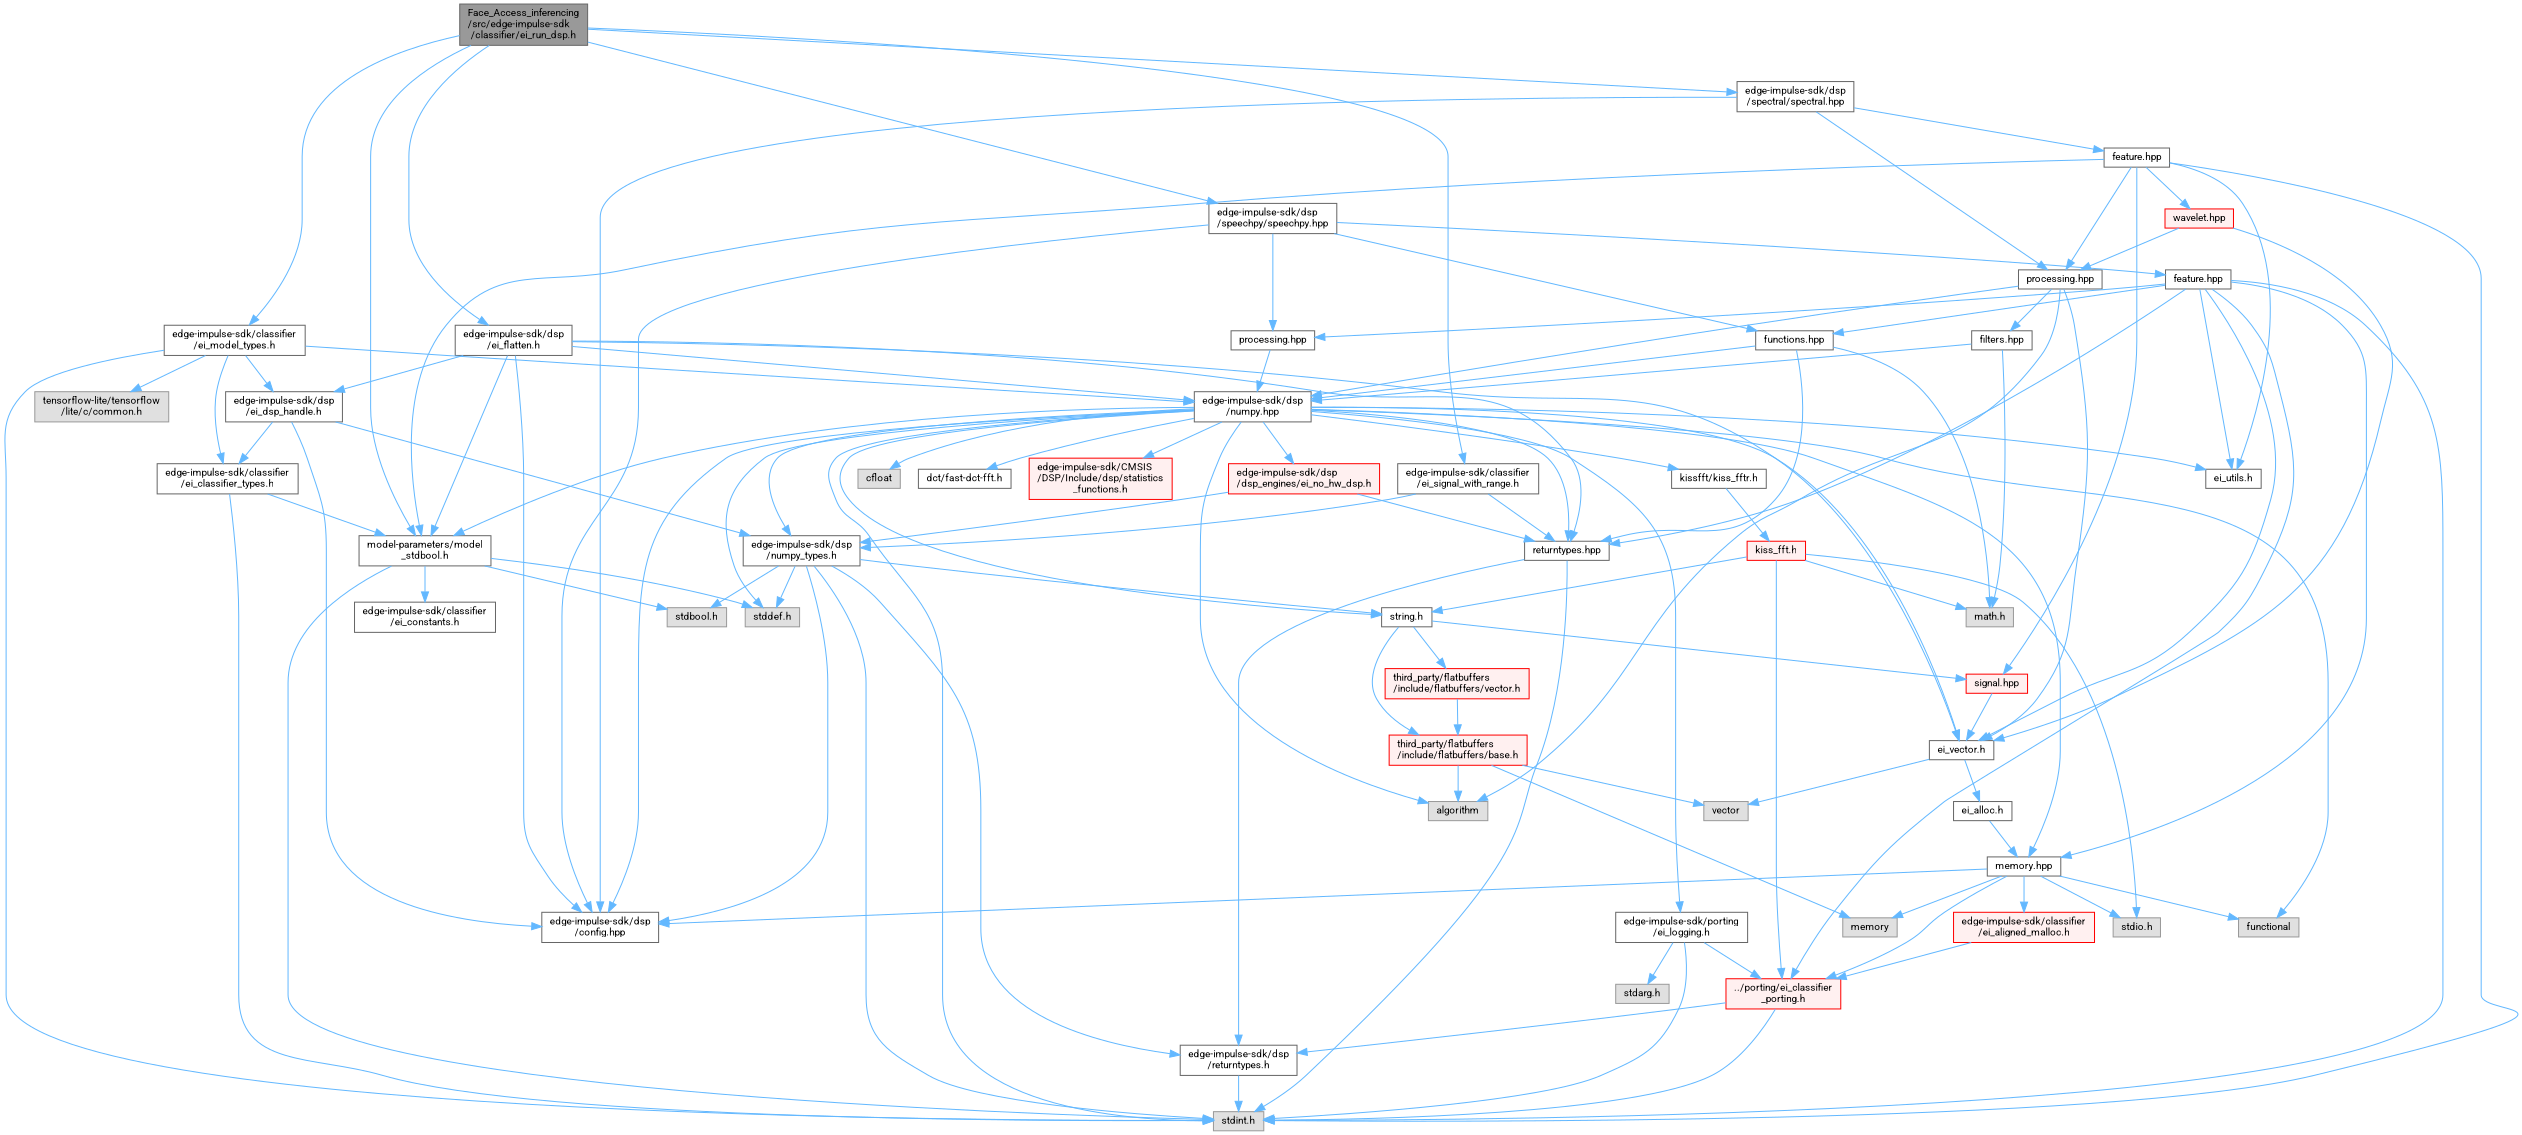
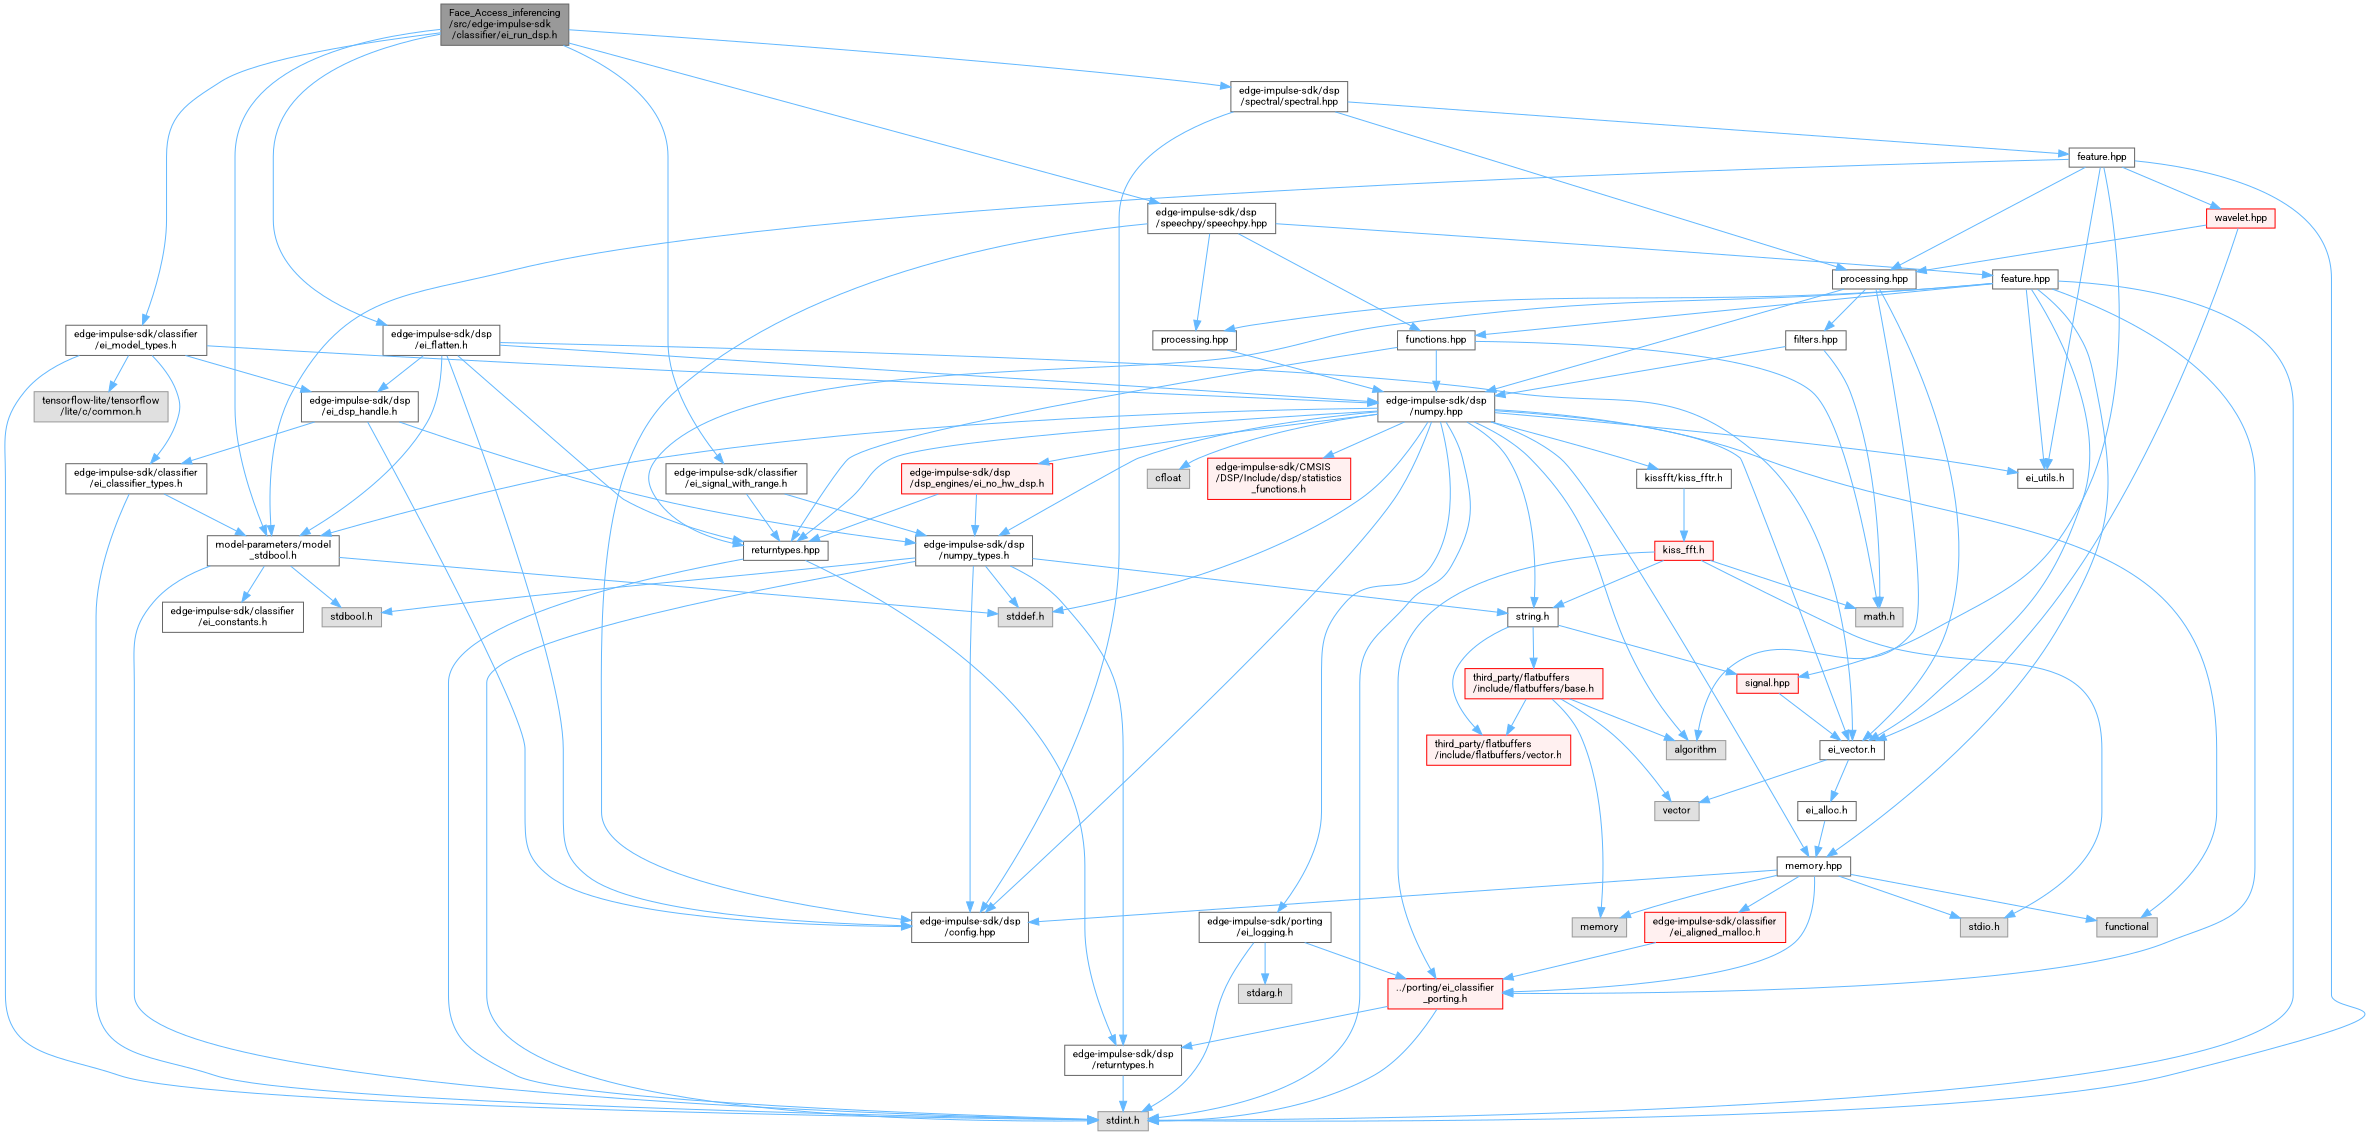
node "dct/fast-dct-fft.h": removed
edge "third_party/flatbuffers /include/flatbuffers/vector.h" -> "third_party/flatbuffers /include/flatbuffers/base.h": reversed
